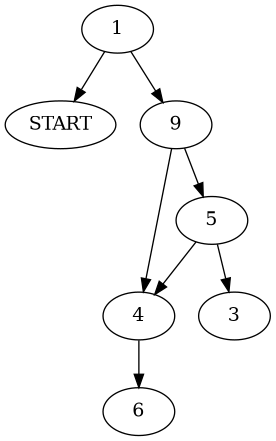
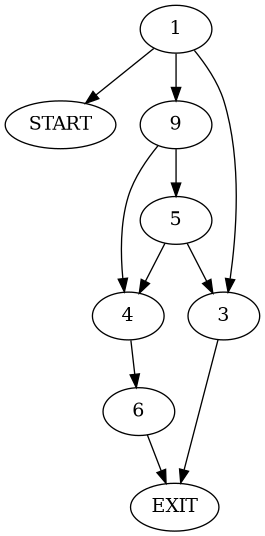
edge "1" -> "3": added
node "EXIT": added
